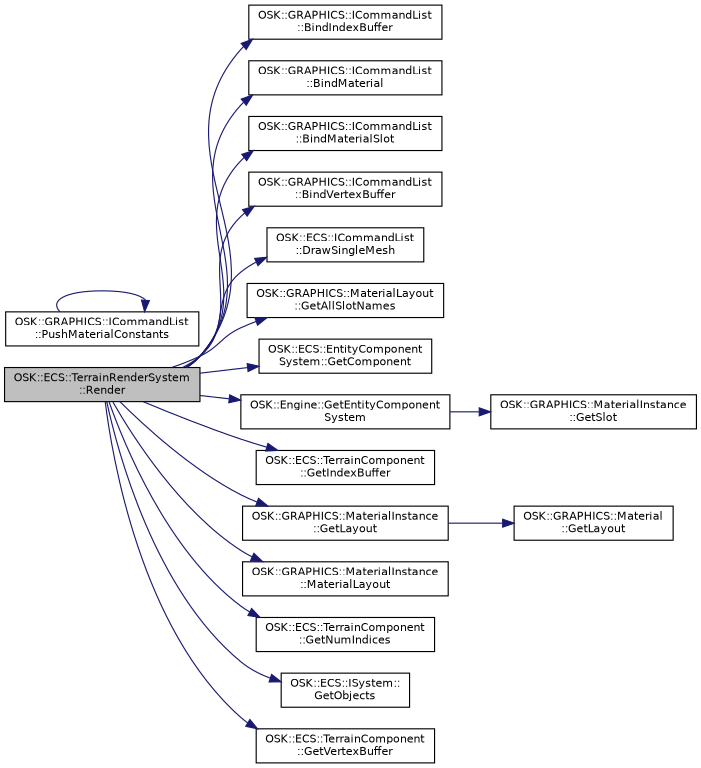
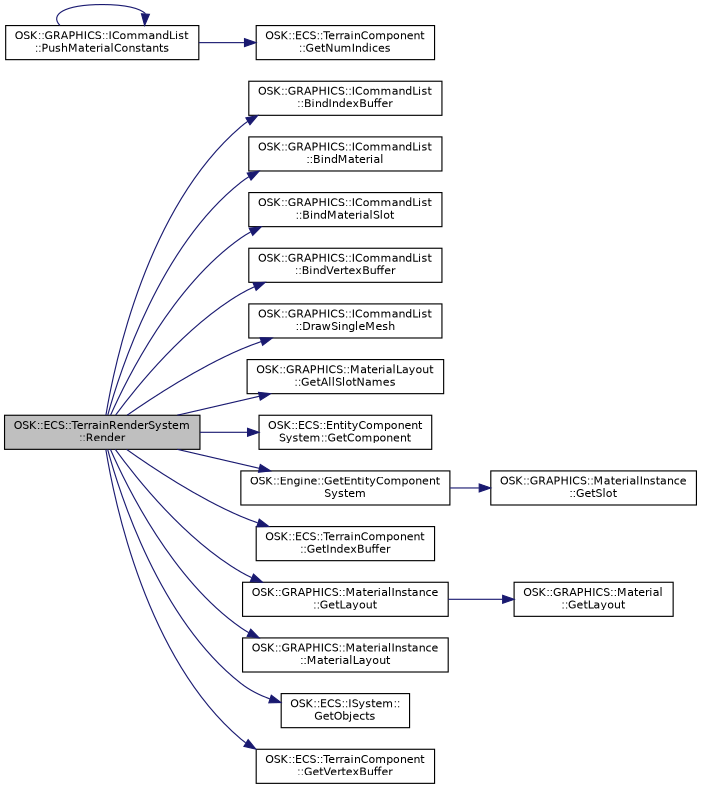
node "OSK::ECS::ICommandList ::DrawSingleMesh": label "OSK::ECS::ICommandList ::DrawSingleMesh" -> "OSK::GRAPHICS::ICommandList ::DrawSingleMesh"
edge "OSK::ECS::TerrainRenderSystem ::Render" -> "OSK::ECS::TerrainComponent ::GetNumIndices": now "OSK::GRAPHICS::ICommandList ::PushMaterialConstants" -> "OSK::ECS::TerrainComponent ::GetNumIndices"
